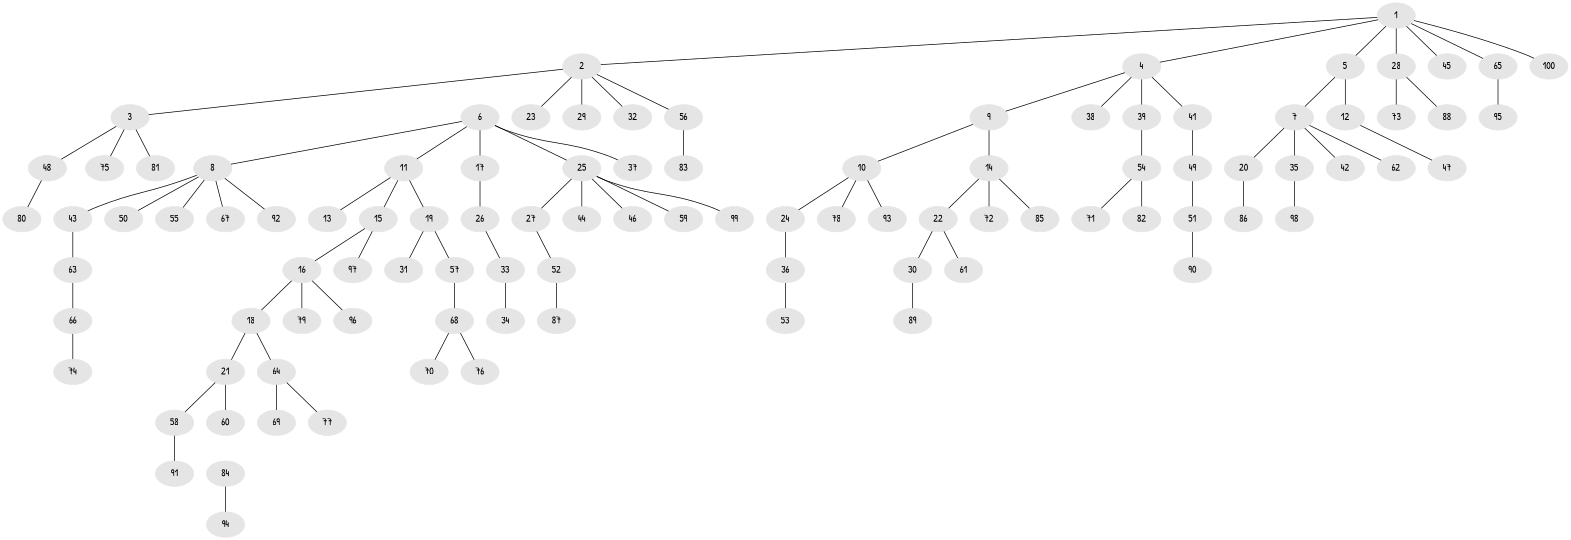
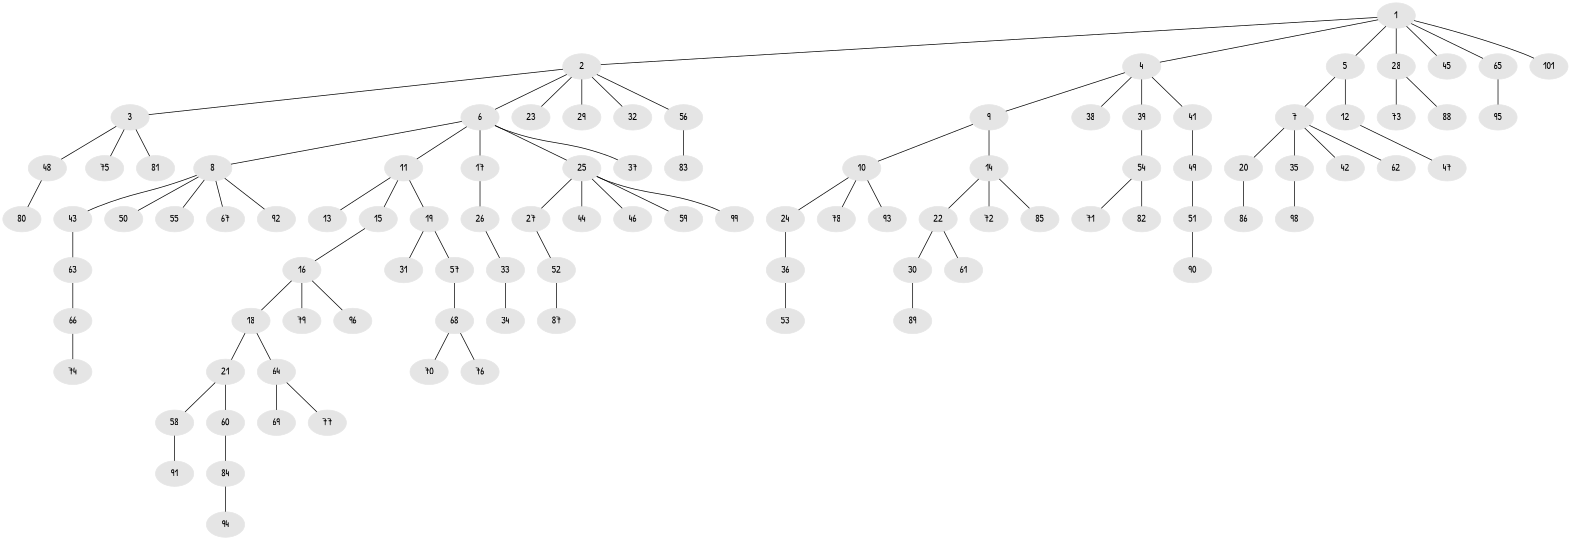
node "100": label "100" -> "101"
edge "2" -- "6": added
node "97": removed
edge "60" -- "84": added
